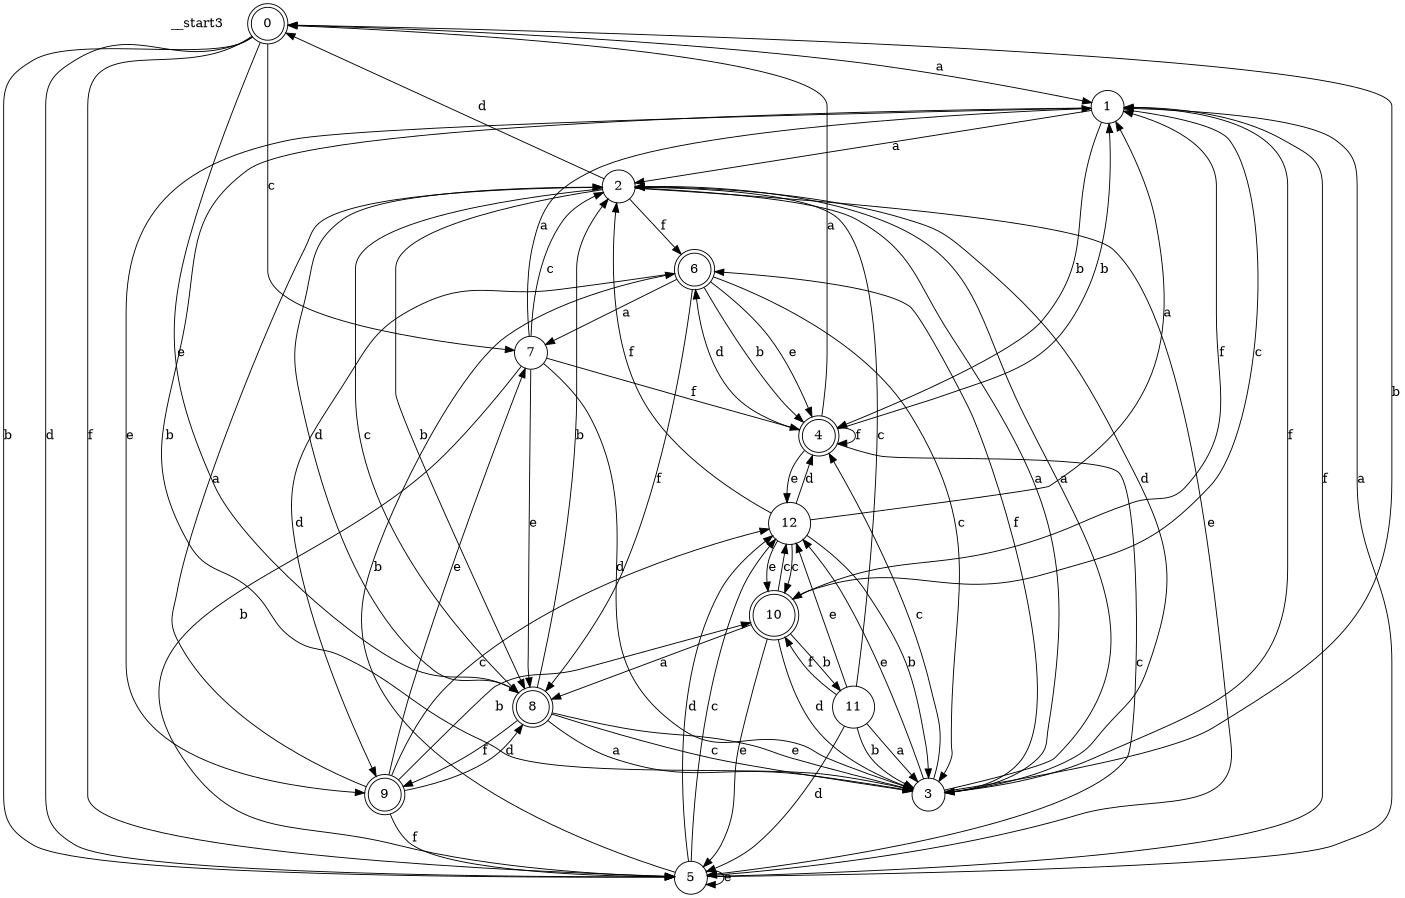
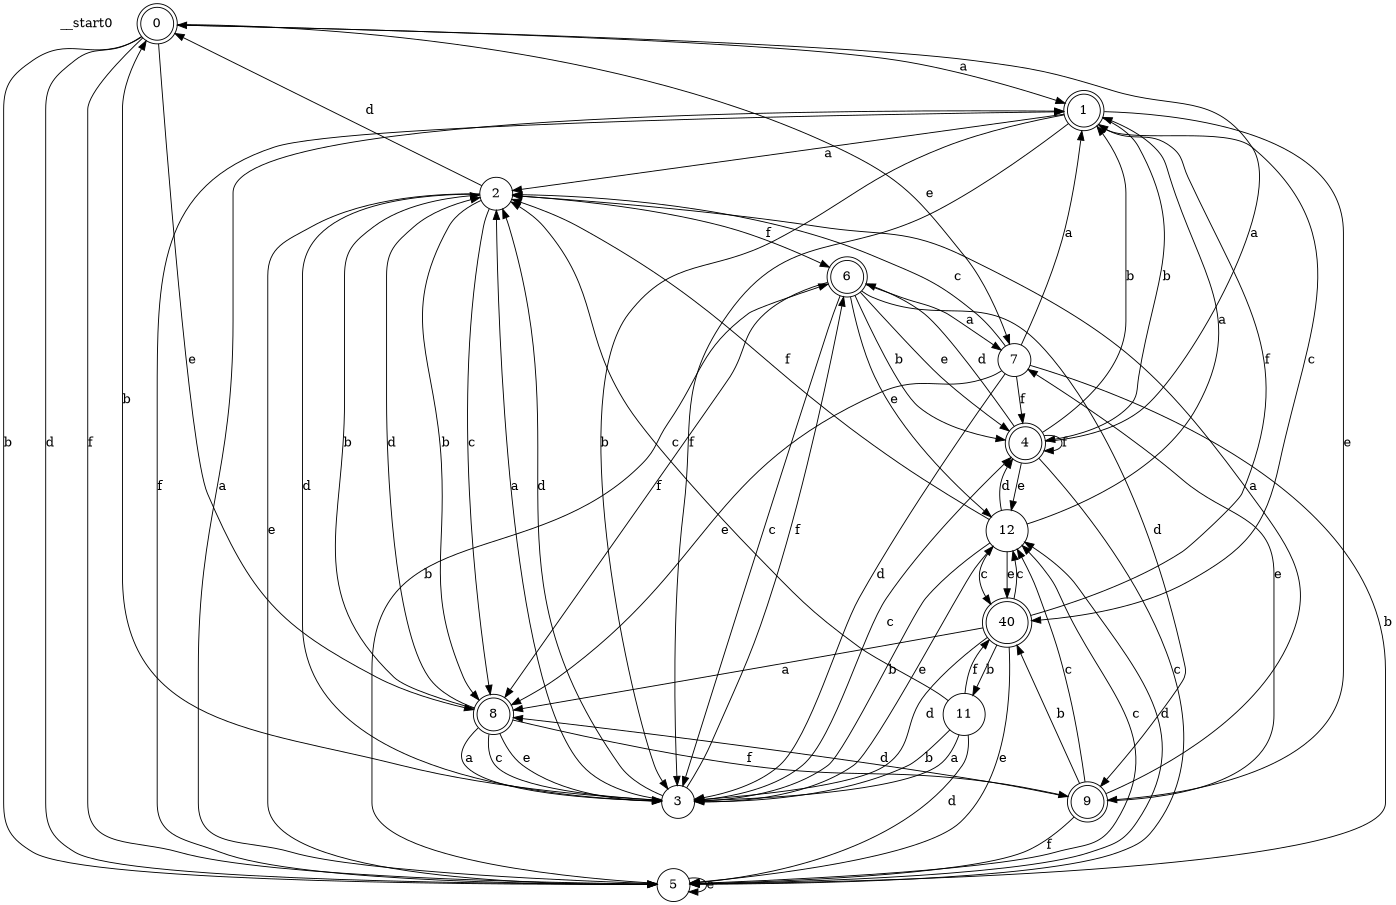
node "__start3": label "__start3" -> "__start0"
node "1": shape circle -> doublecircle
edge "0" -> "7": label "c" -> "e"
edge "2" -> "3": label "a" -> "d"
node "10": label "10" -> "40"
edge "11" -> "12": now "6" -> "12"
